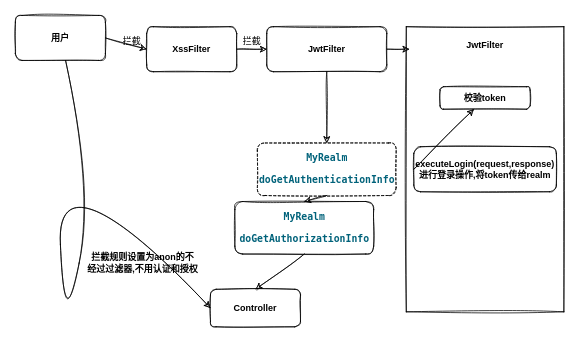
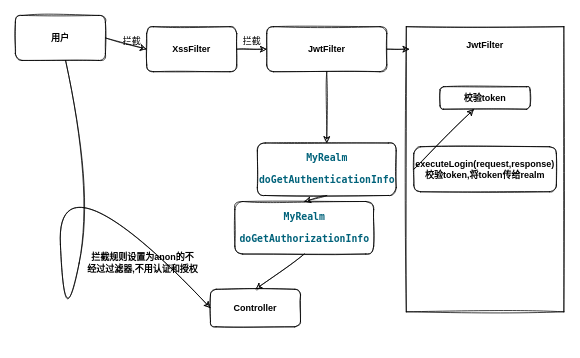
node "MyRealmdoGetAuthenticationInfo": style dashed -> solid
node "executeLogin(request,response) 进行登录操作,将token传给realm": label "executeLogin(request,response) 进行登录操作,将token传给realm" -> "executeLogin(request,response) 校验token,将token传给realm"
